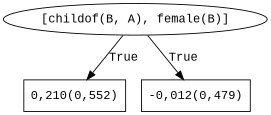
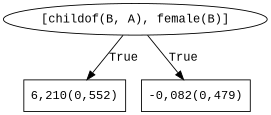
node "0,210(0,552)": label "0,210(0,552)" -> "6,210(0,552)"
node "-0,012(0,479)": label "-0,012(0,479)" -> "-0,082(0,479)"
